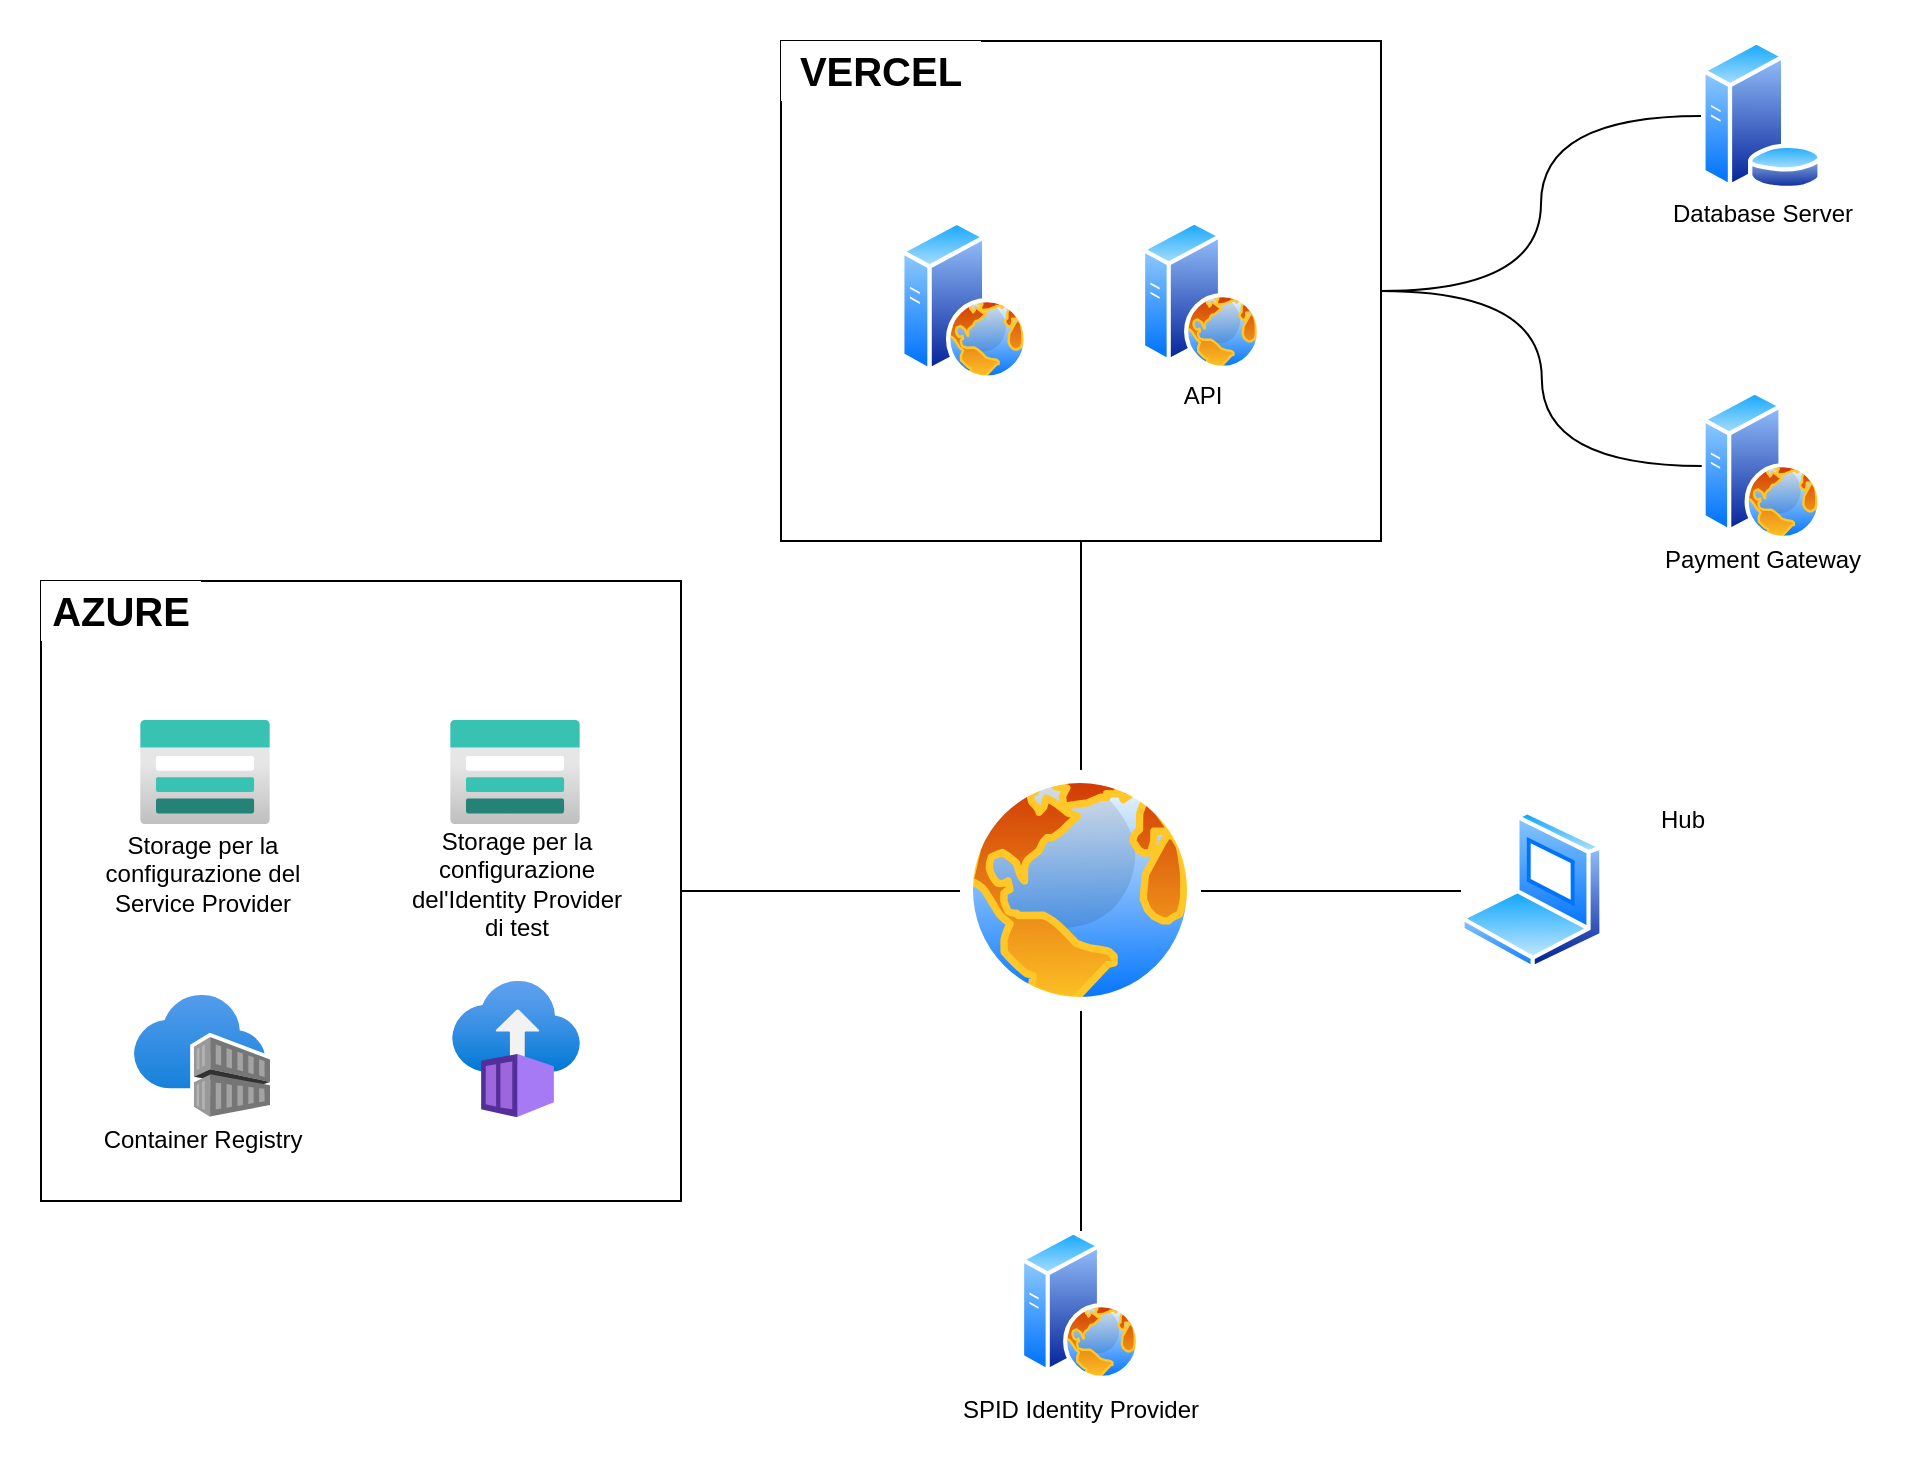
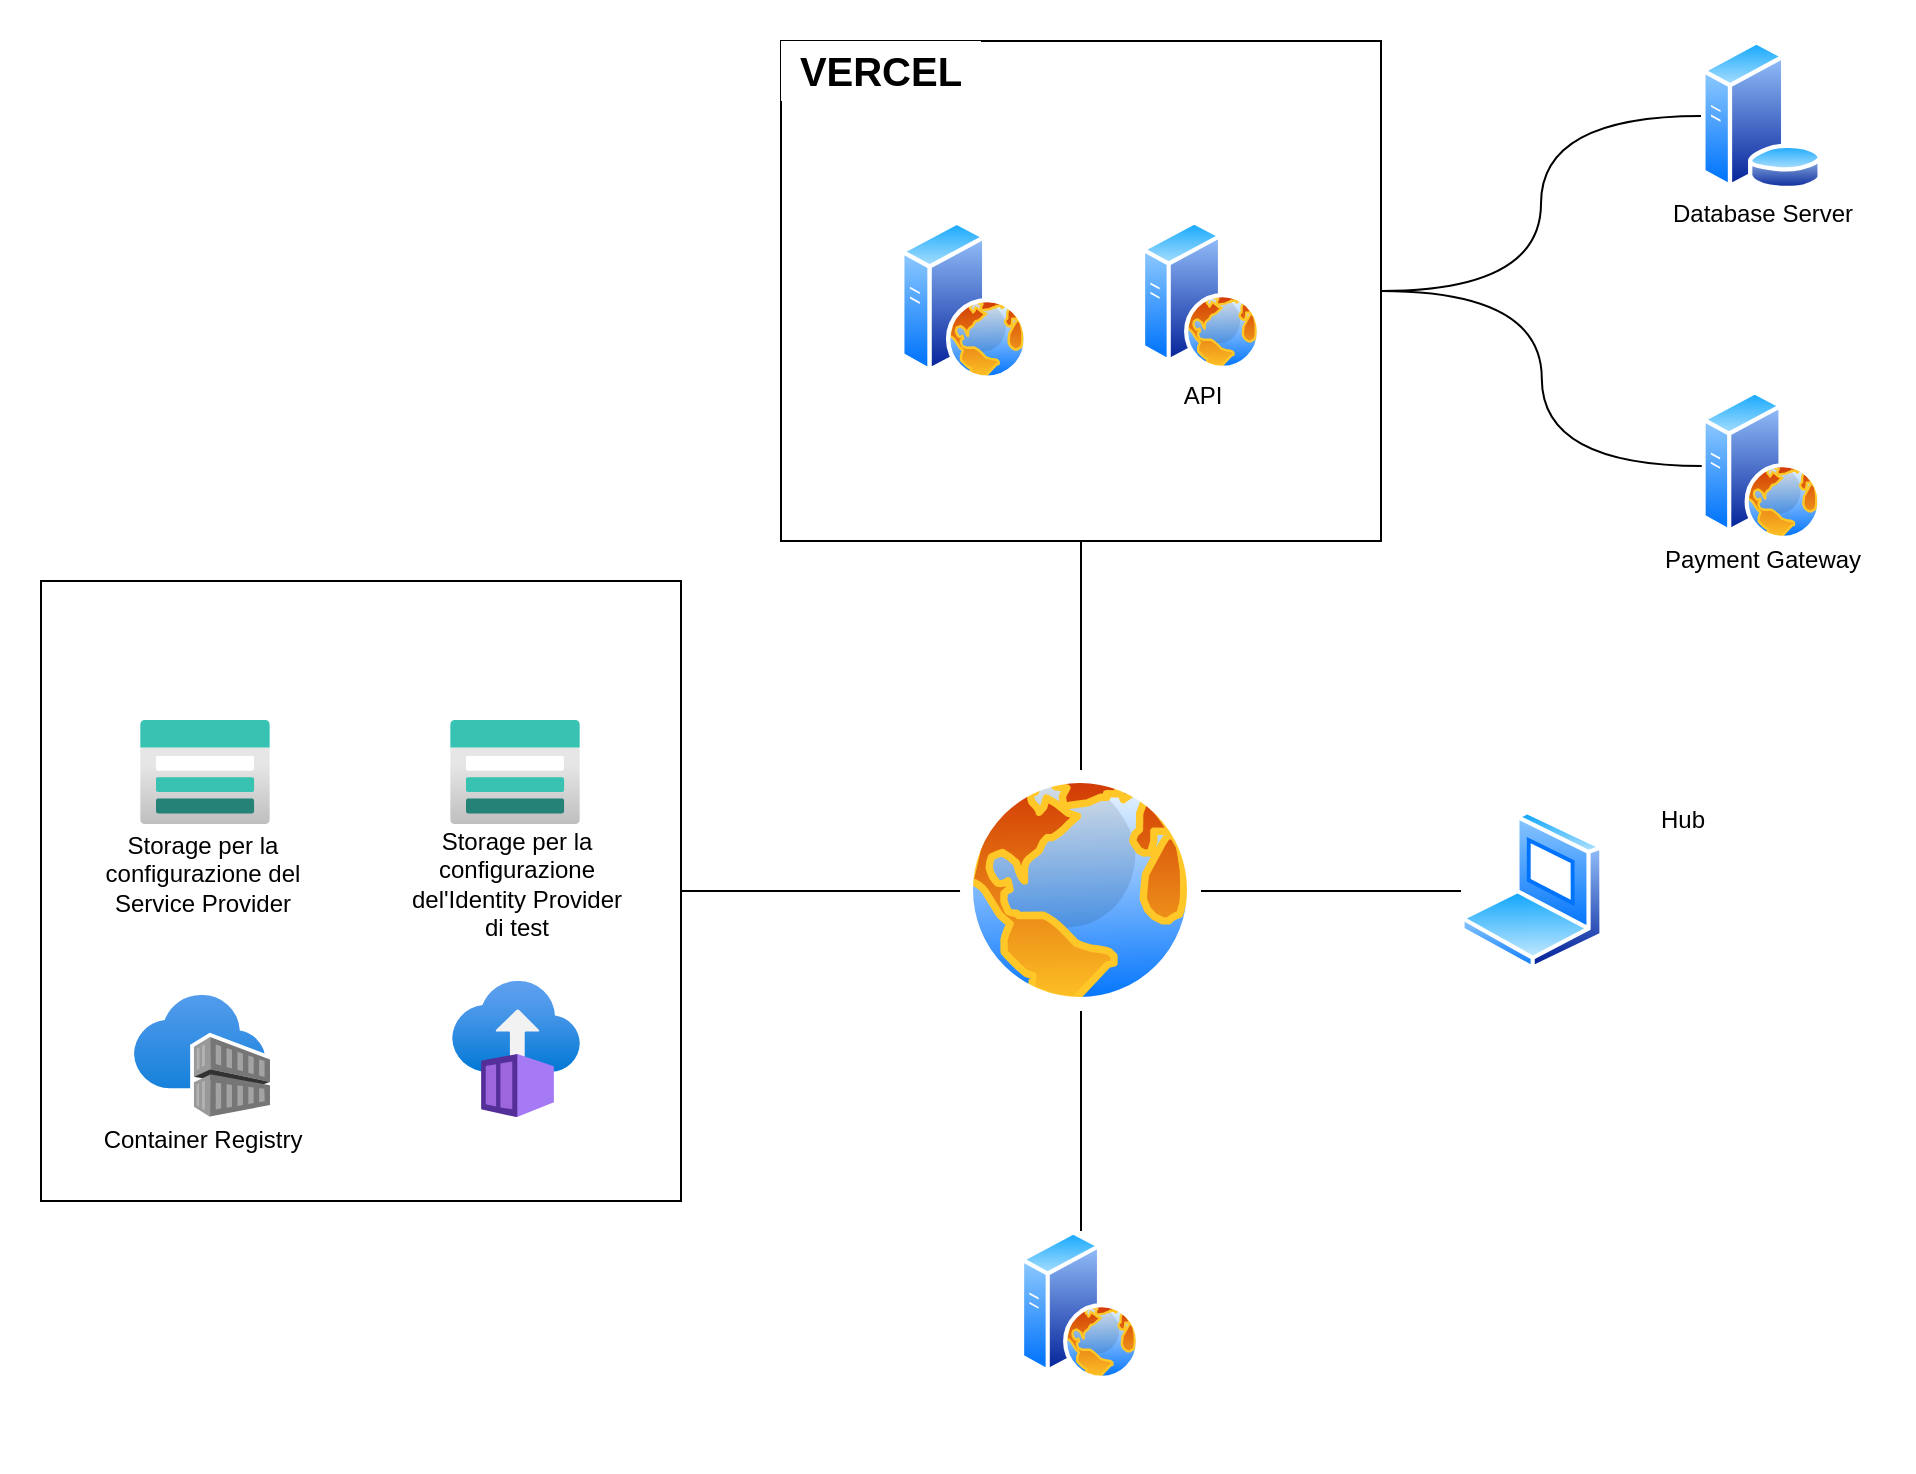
node "AZURE": removed
node "SPID Identity Provider": removed
